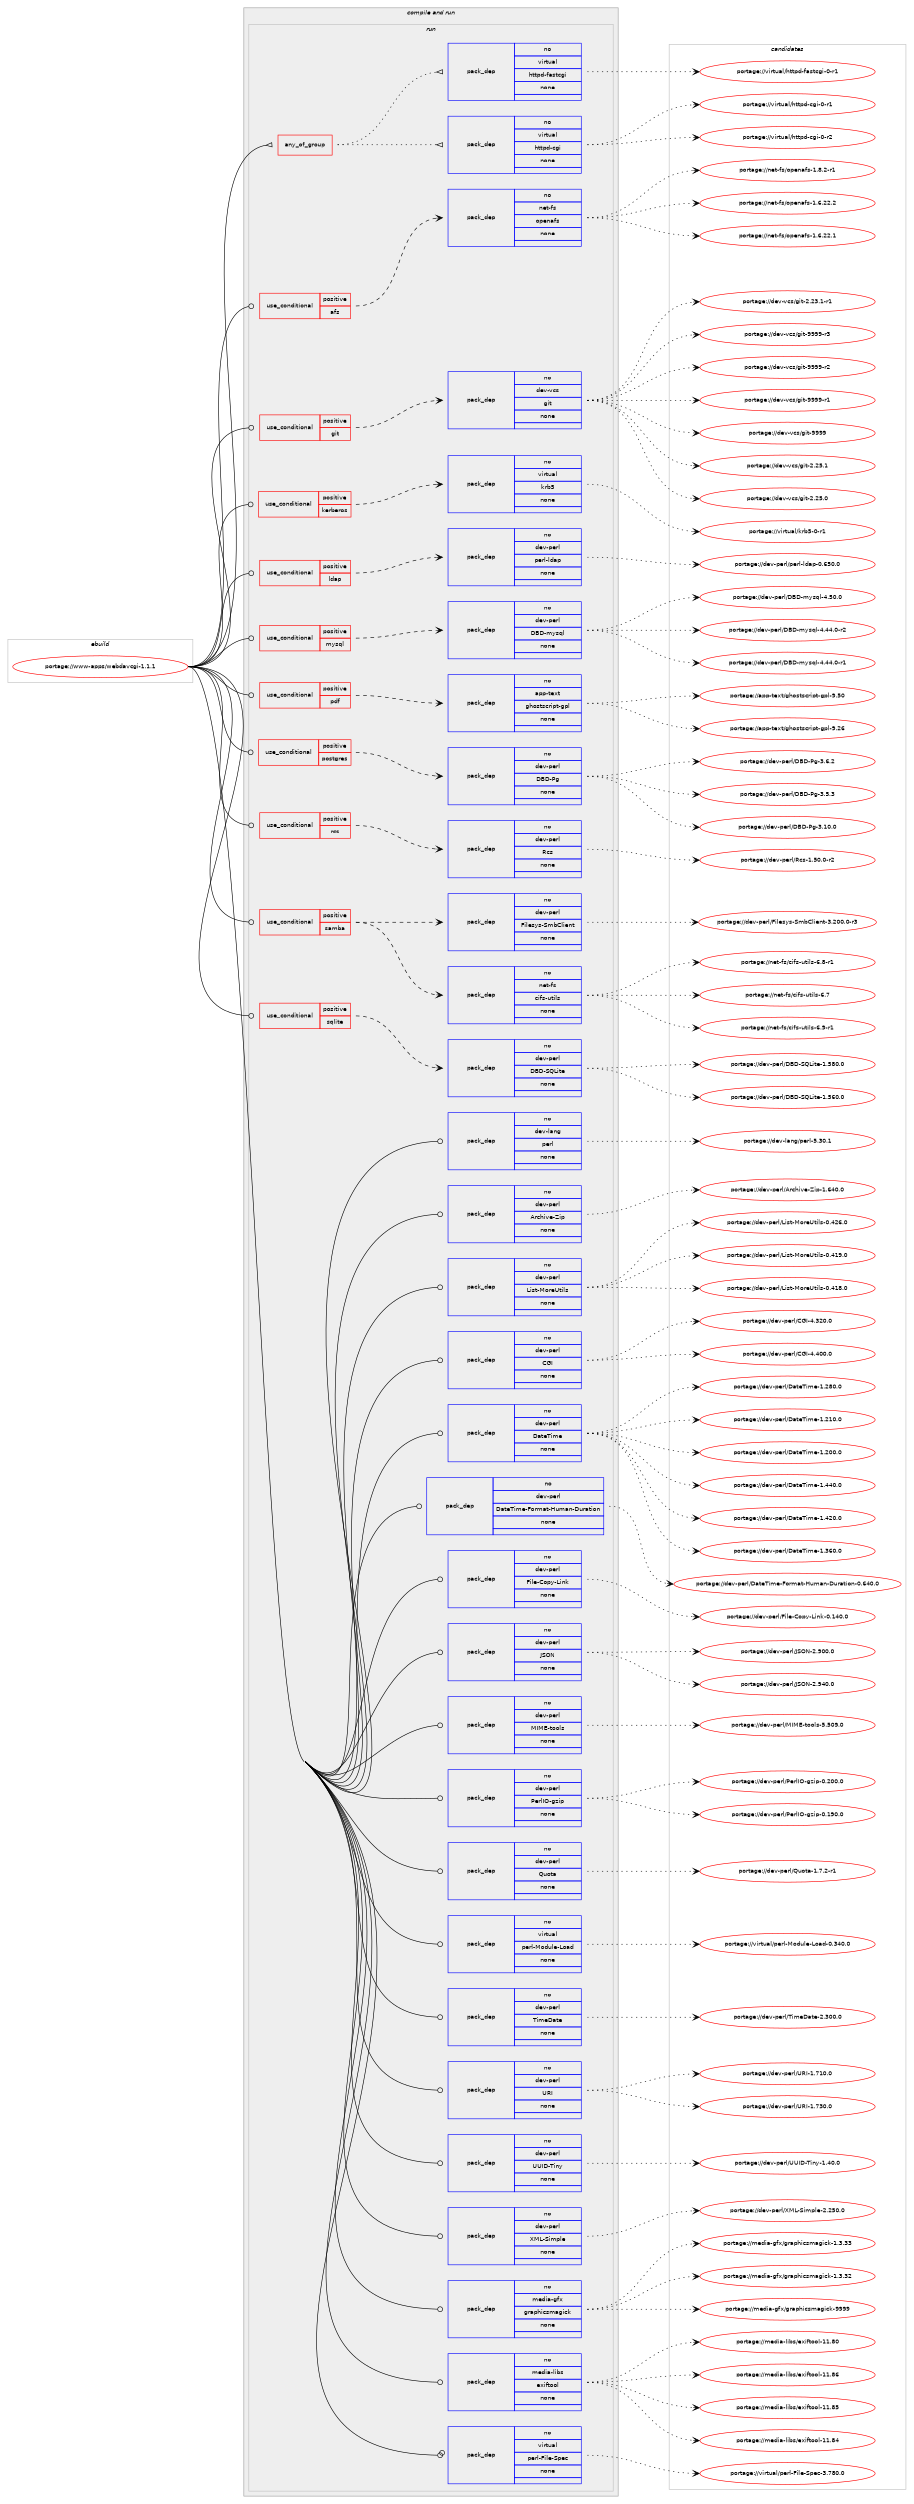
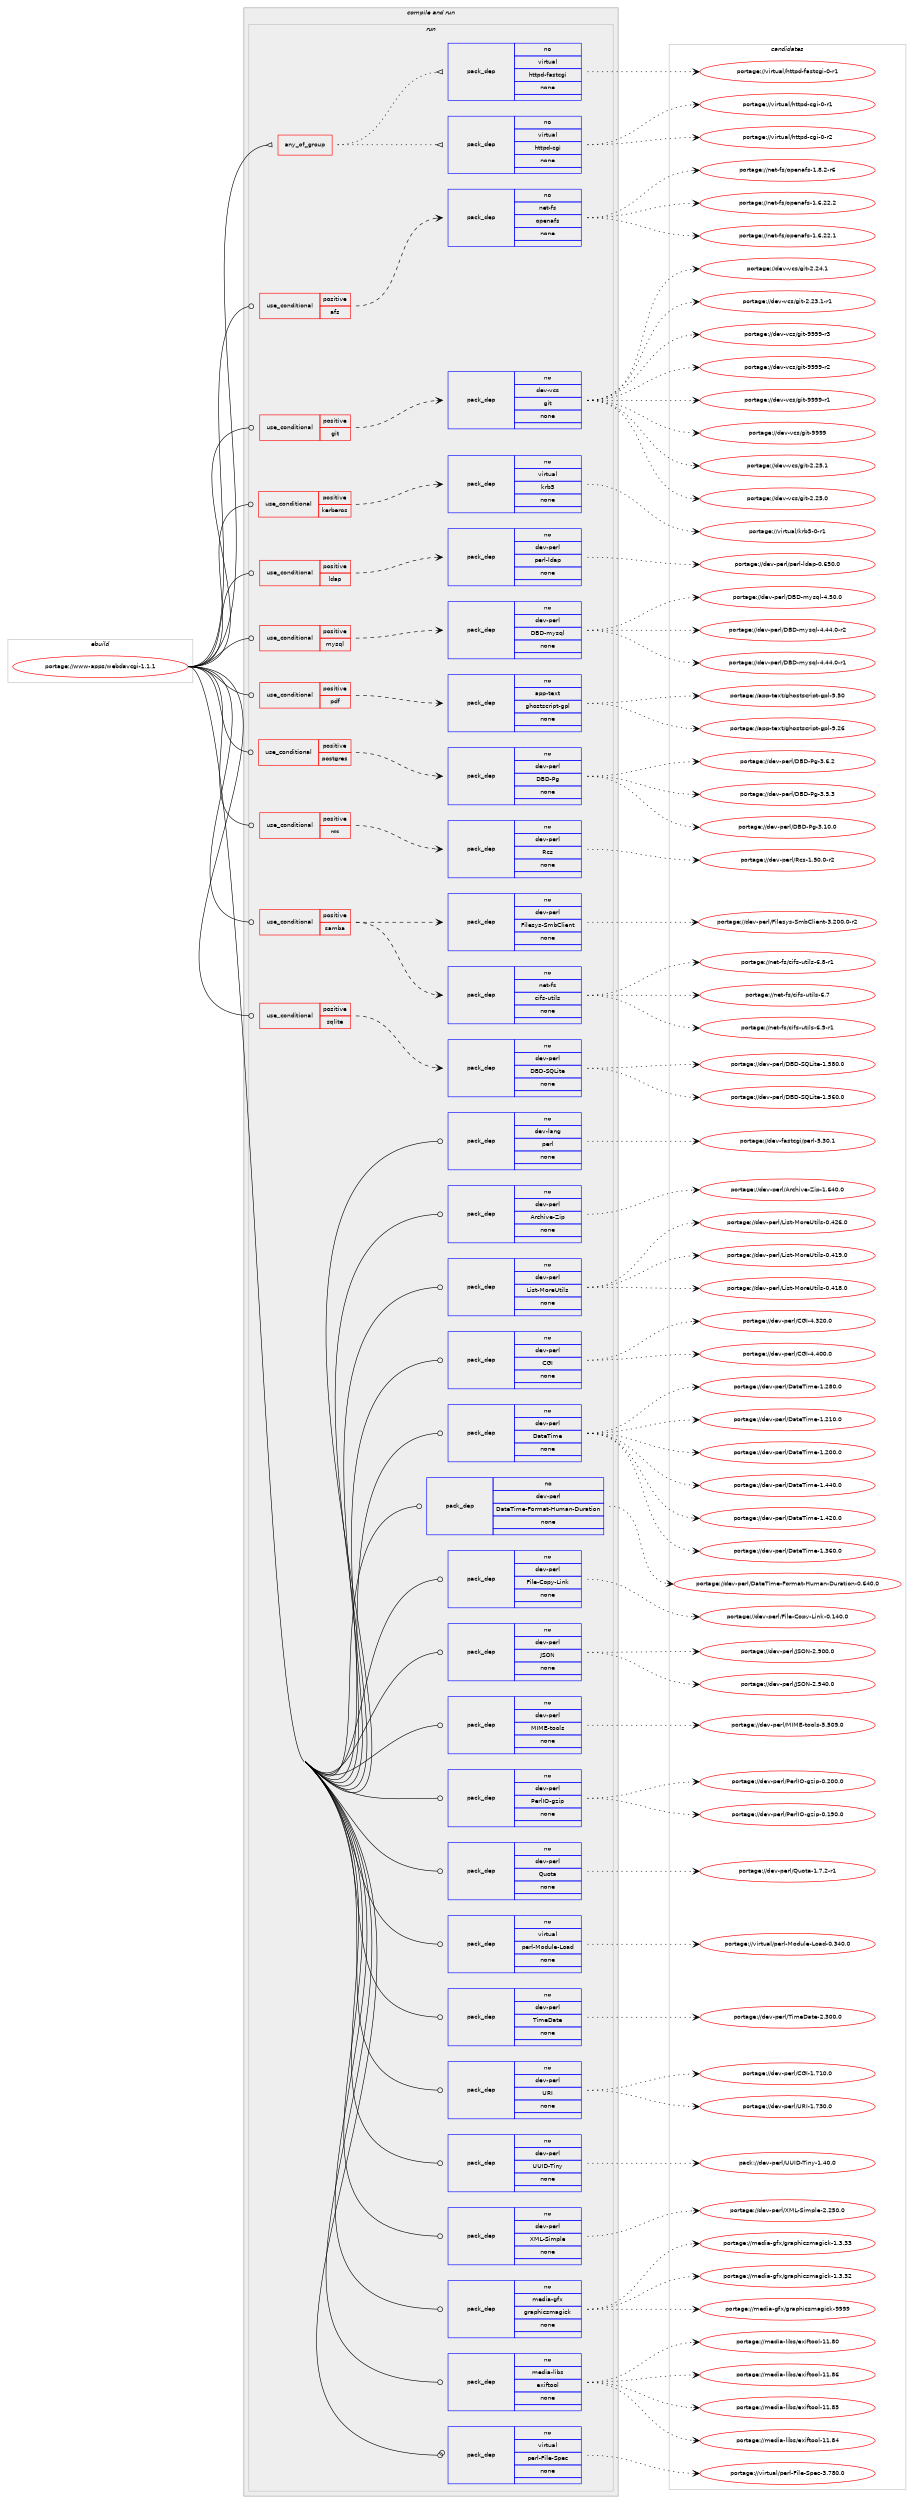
node "portage://net-fs/openafs-1.8.2-r1": label "portage://net-fs/openafs-1.8.2-r1" -> "portage://net-fs/openafs-1.8.2-r6"
node "portage://dev-vcs/git-2.24.1": added
node "portage://dev-perl/Filesys-SmbClient-3.200.0-r3": label "portage://dev-perl/Filesys-SmbClient-3.200.0-r3" -> "portage://dev-perl/Filesys-SmbClient-3.200.0-r2"
node "portage://dev-lang/perl-5.30.1": label "portage://dev-lang/perl-5.30.1" -> "portage://dev-fastcgi/perl-5.30.1"
node "portage://dev-perl/URI-1.710.0": label "portage://dev-perl/URI-1.710.0" -> "portage://dev-perl/CGI-1.710.0"
node "portage://dev-perl/UUID-Tiny-1.40.0": label "portage://dev-perl/UUID-Tiny-1.40.0" -> "pack://dev-perl/UUID-Tiny-1.40.0"
